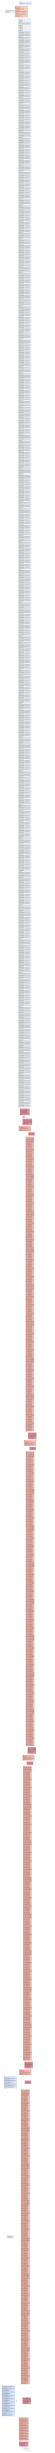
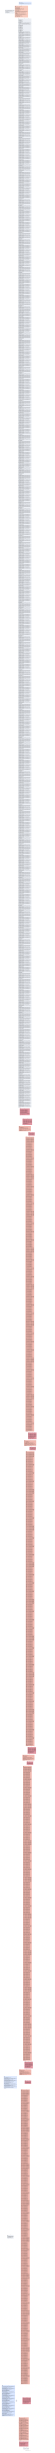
node "%1130:": removed
